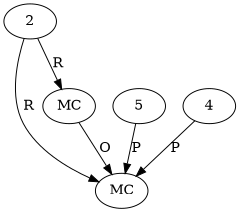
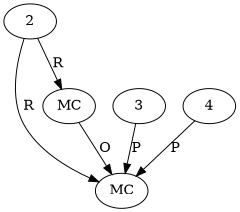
node "5": label "5" -> "3"
